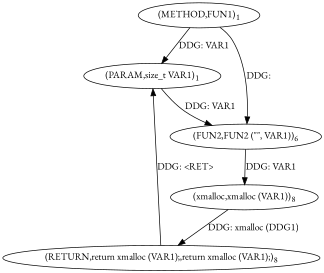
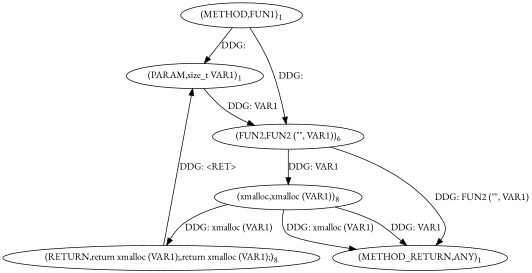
edge "(METHOD,FUN1)" -> "(PARAM,size_t VAR1)": label "DDG: VAR1" -> "DDG: "
edge "(xmalloc,xmalloc (VAR1))" -> "(RETURN,return xmalloc (VAR1);,return xmalloc (VAR1);)": label "DDG: xmalloc (DDG1)" -> "DDG: xmalloc (VAR1)"
node "(METHOD_RETURN,ANY)": added
